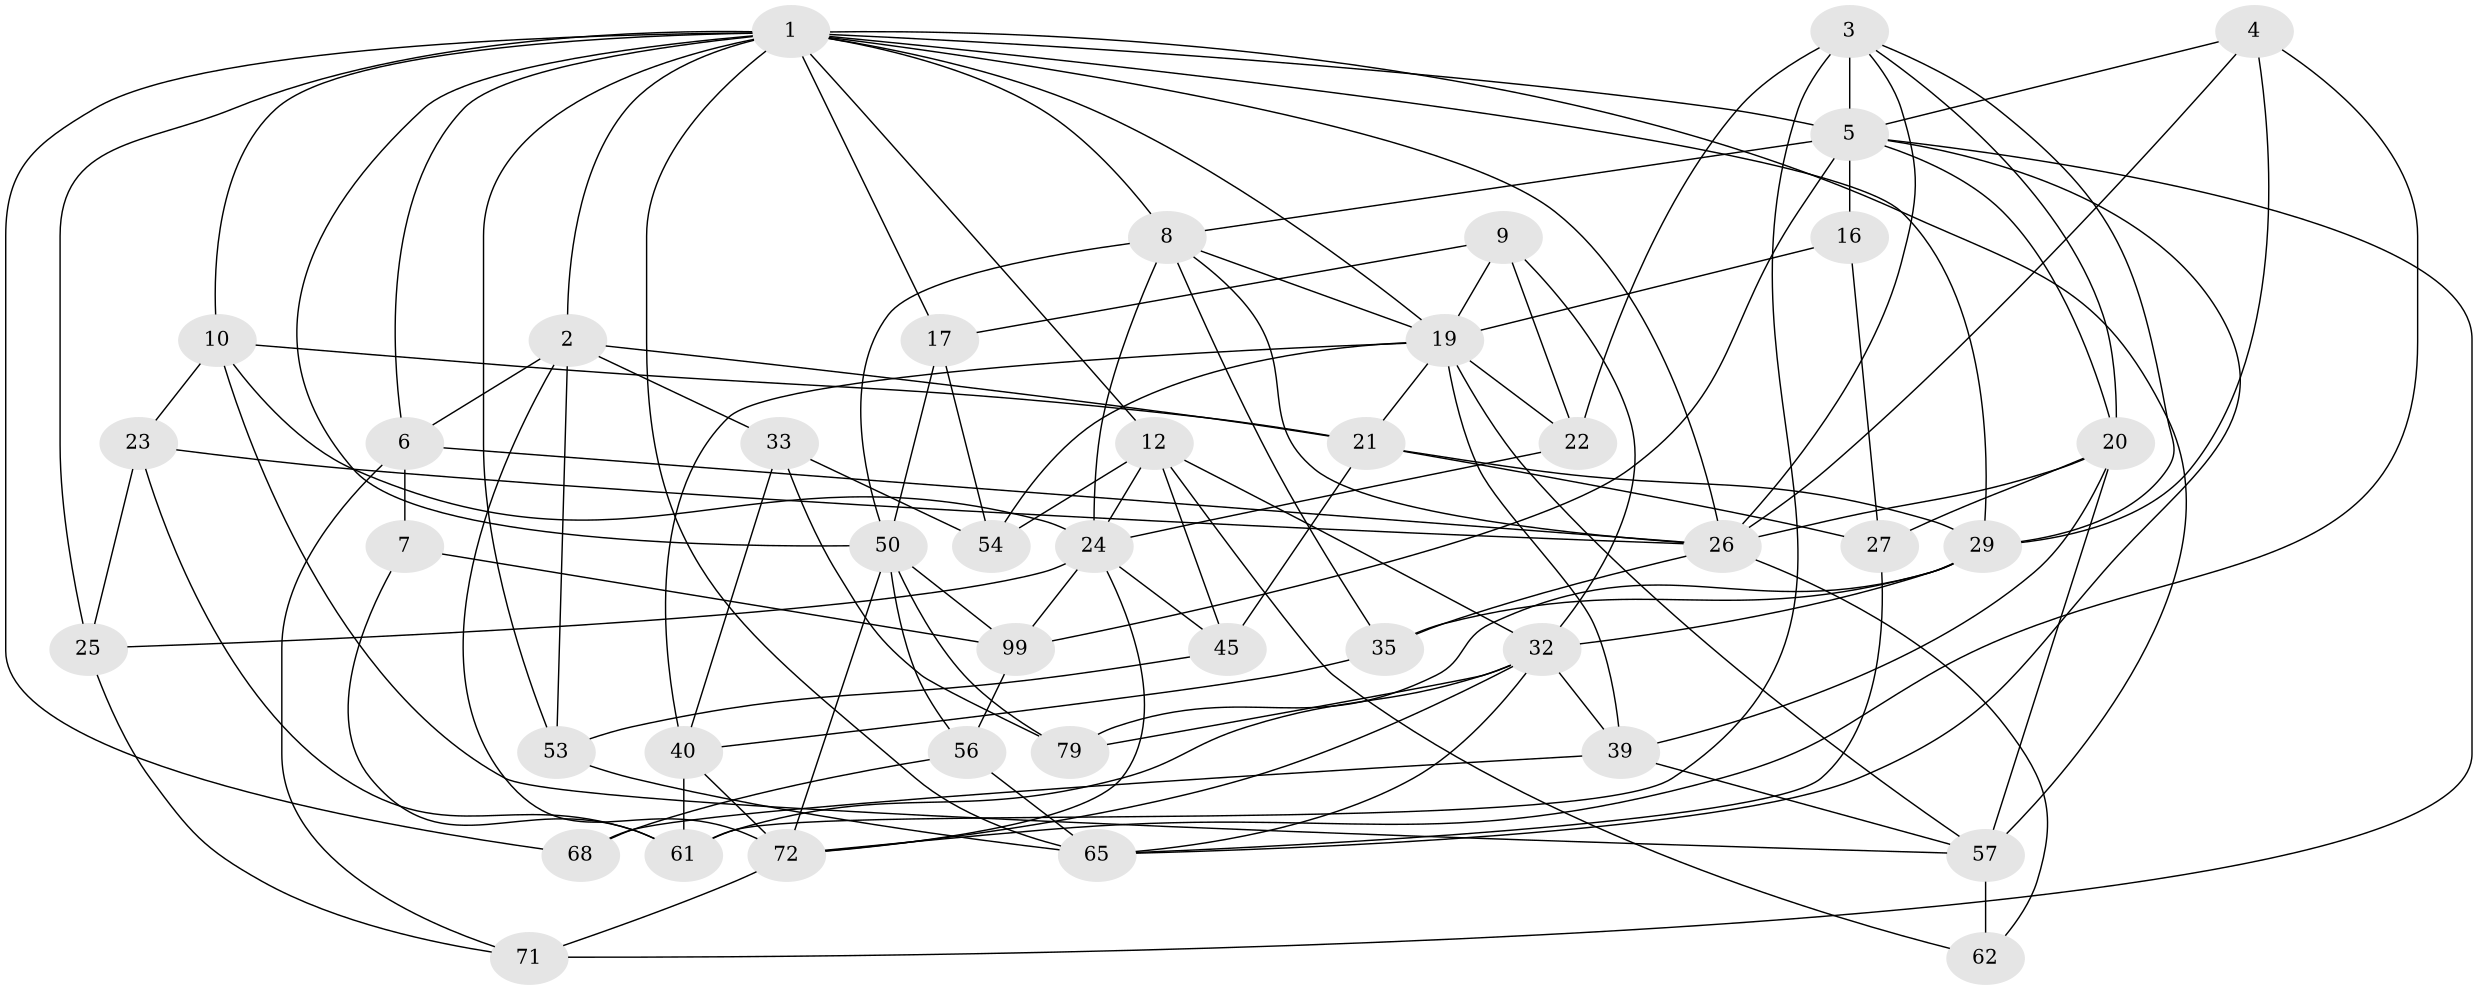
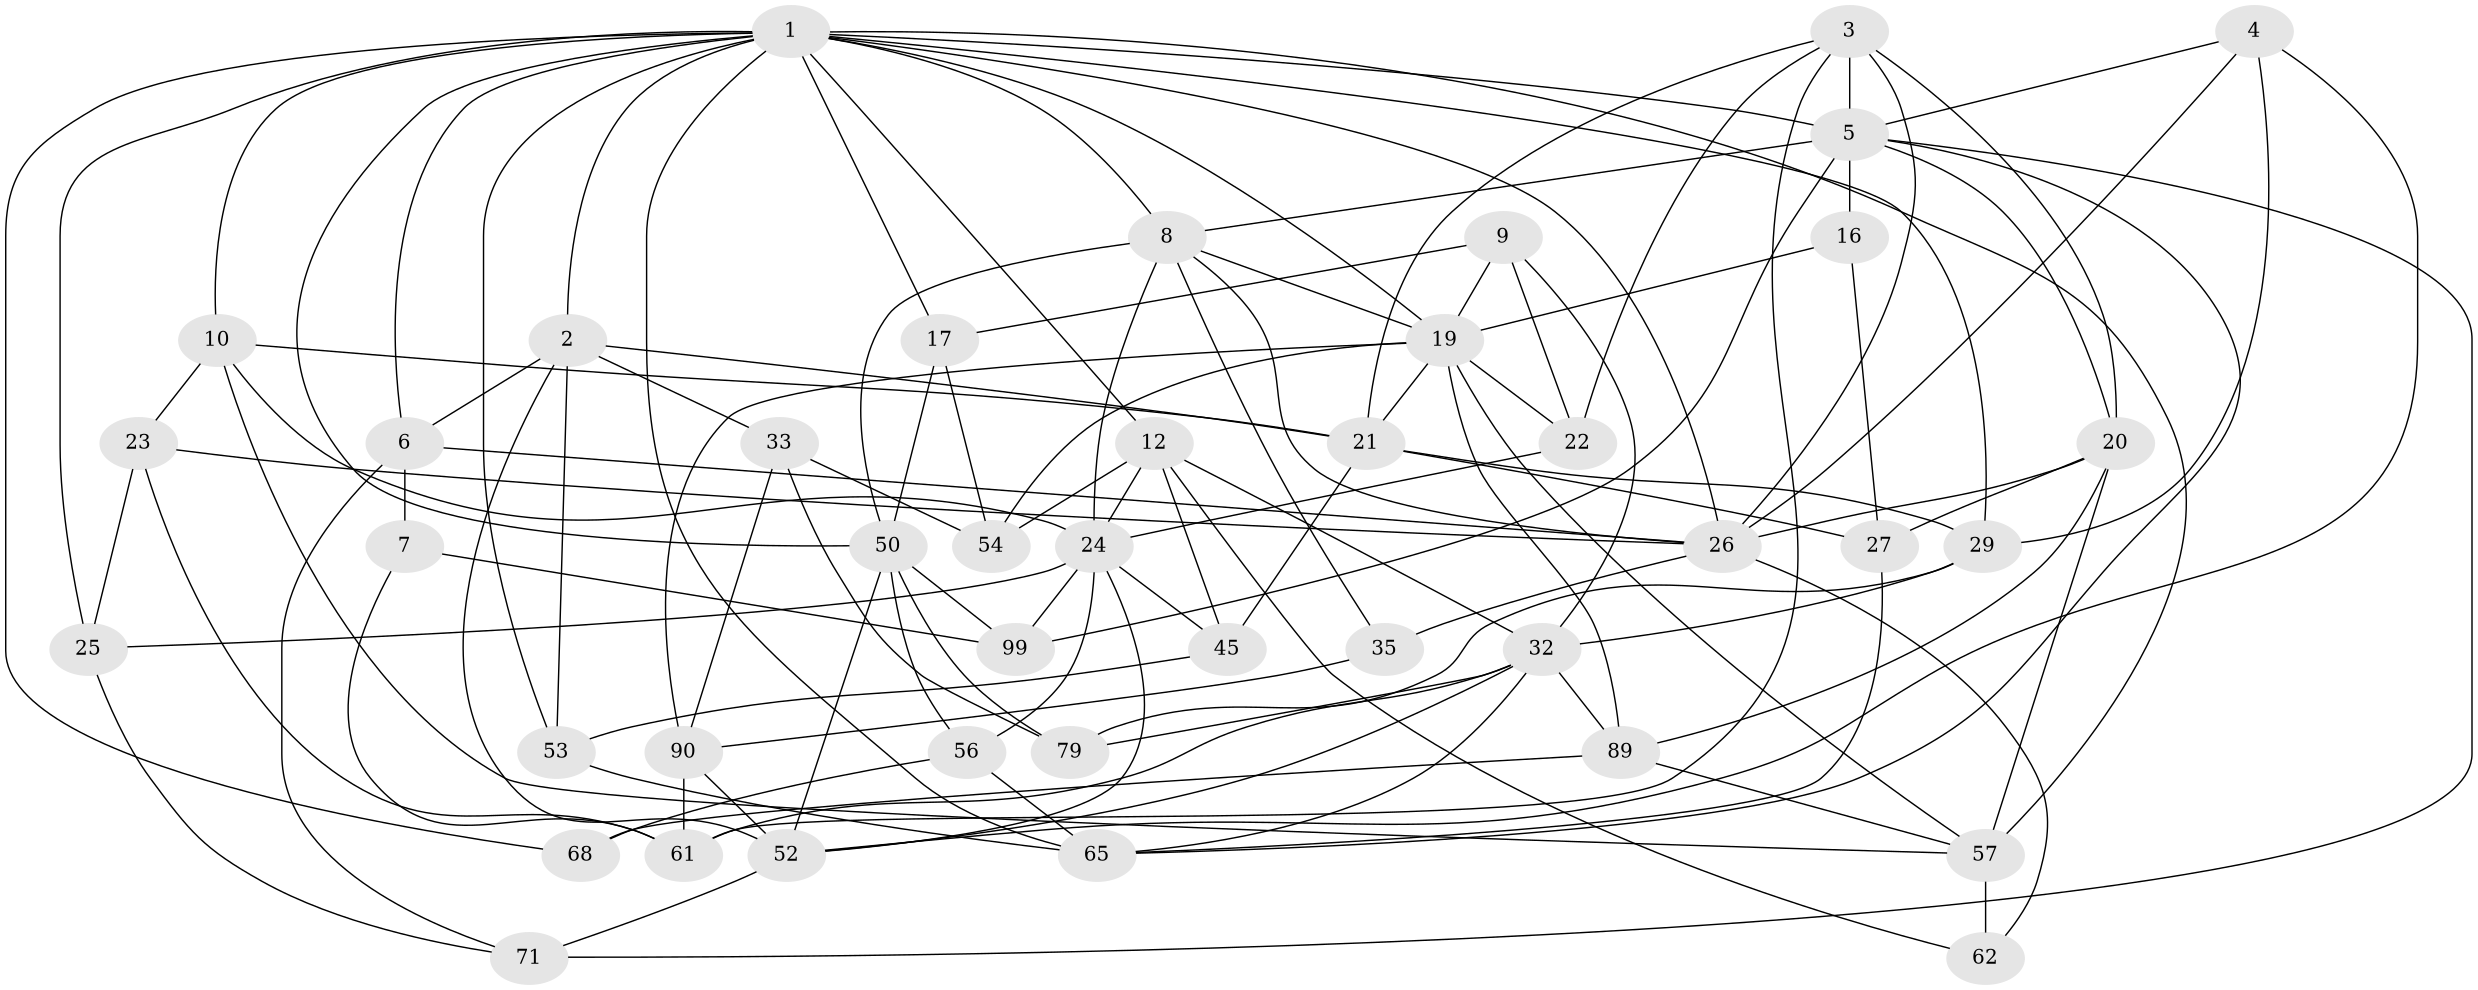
edge "3" -- "29": now "3" -- "21"
edge "29" -- "35": removed
edge "99" -- "56": now "24" -- "56"
node "40": label "40" -> "90"
node "39": label "39" -> "89"
node "72": label "72" -> "52"
